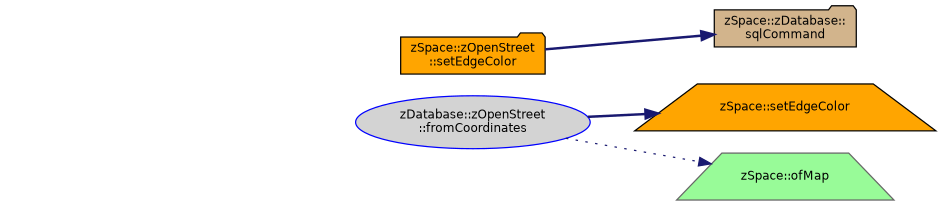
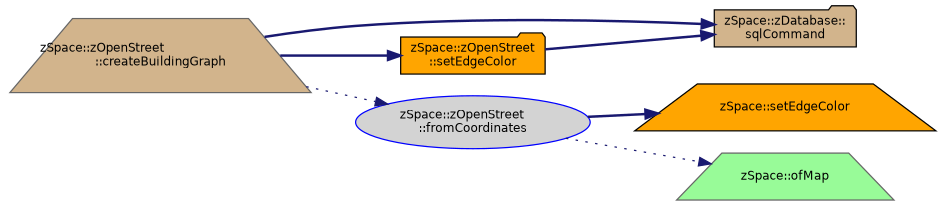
node "zSpace::zOpenStreet ::createBuildingGraph": added
node "zDatabase::zOpenStreet ::fromCoordinates": label "zDatabase::zOpenStreet ::fromCoordinates" -> "zSpace::zOpenStreet ::fromCoordinates"
